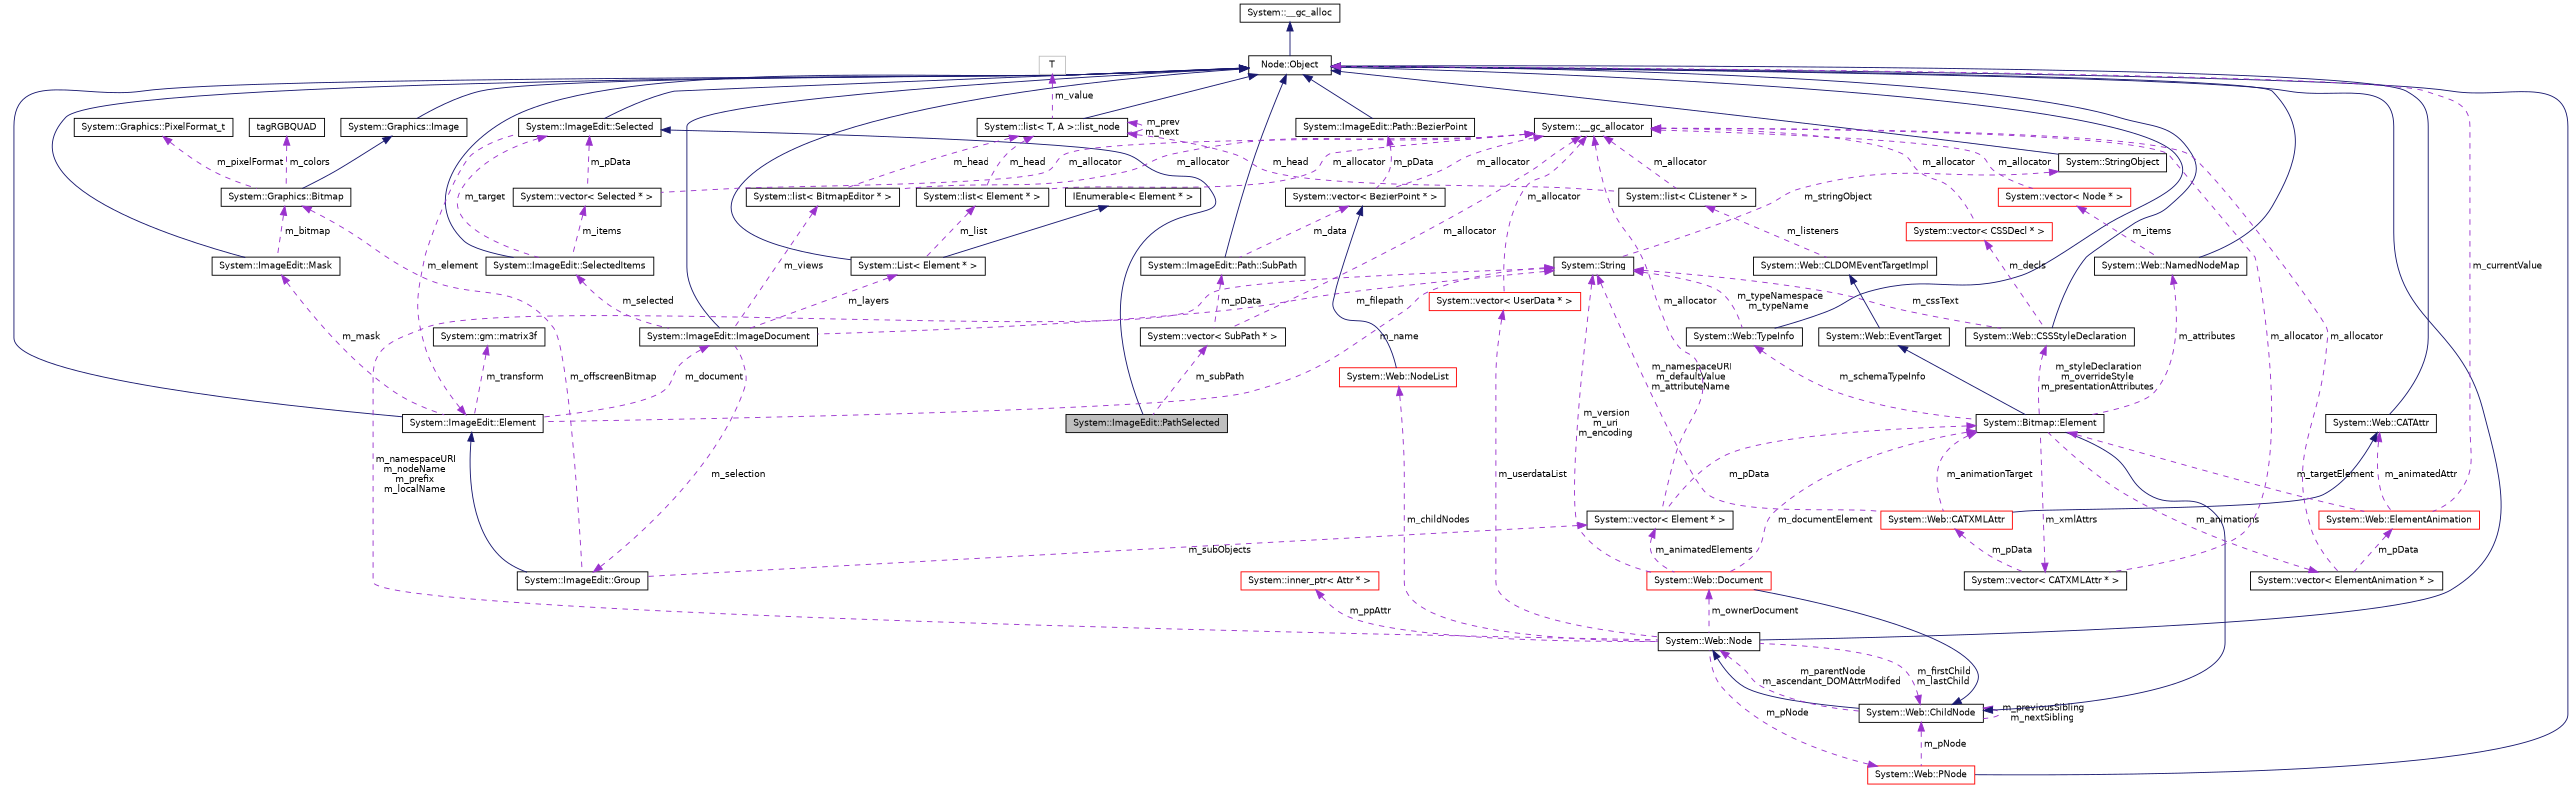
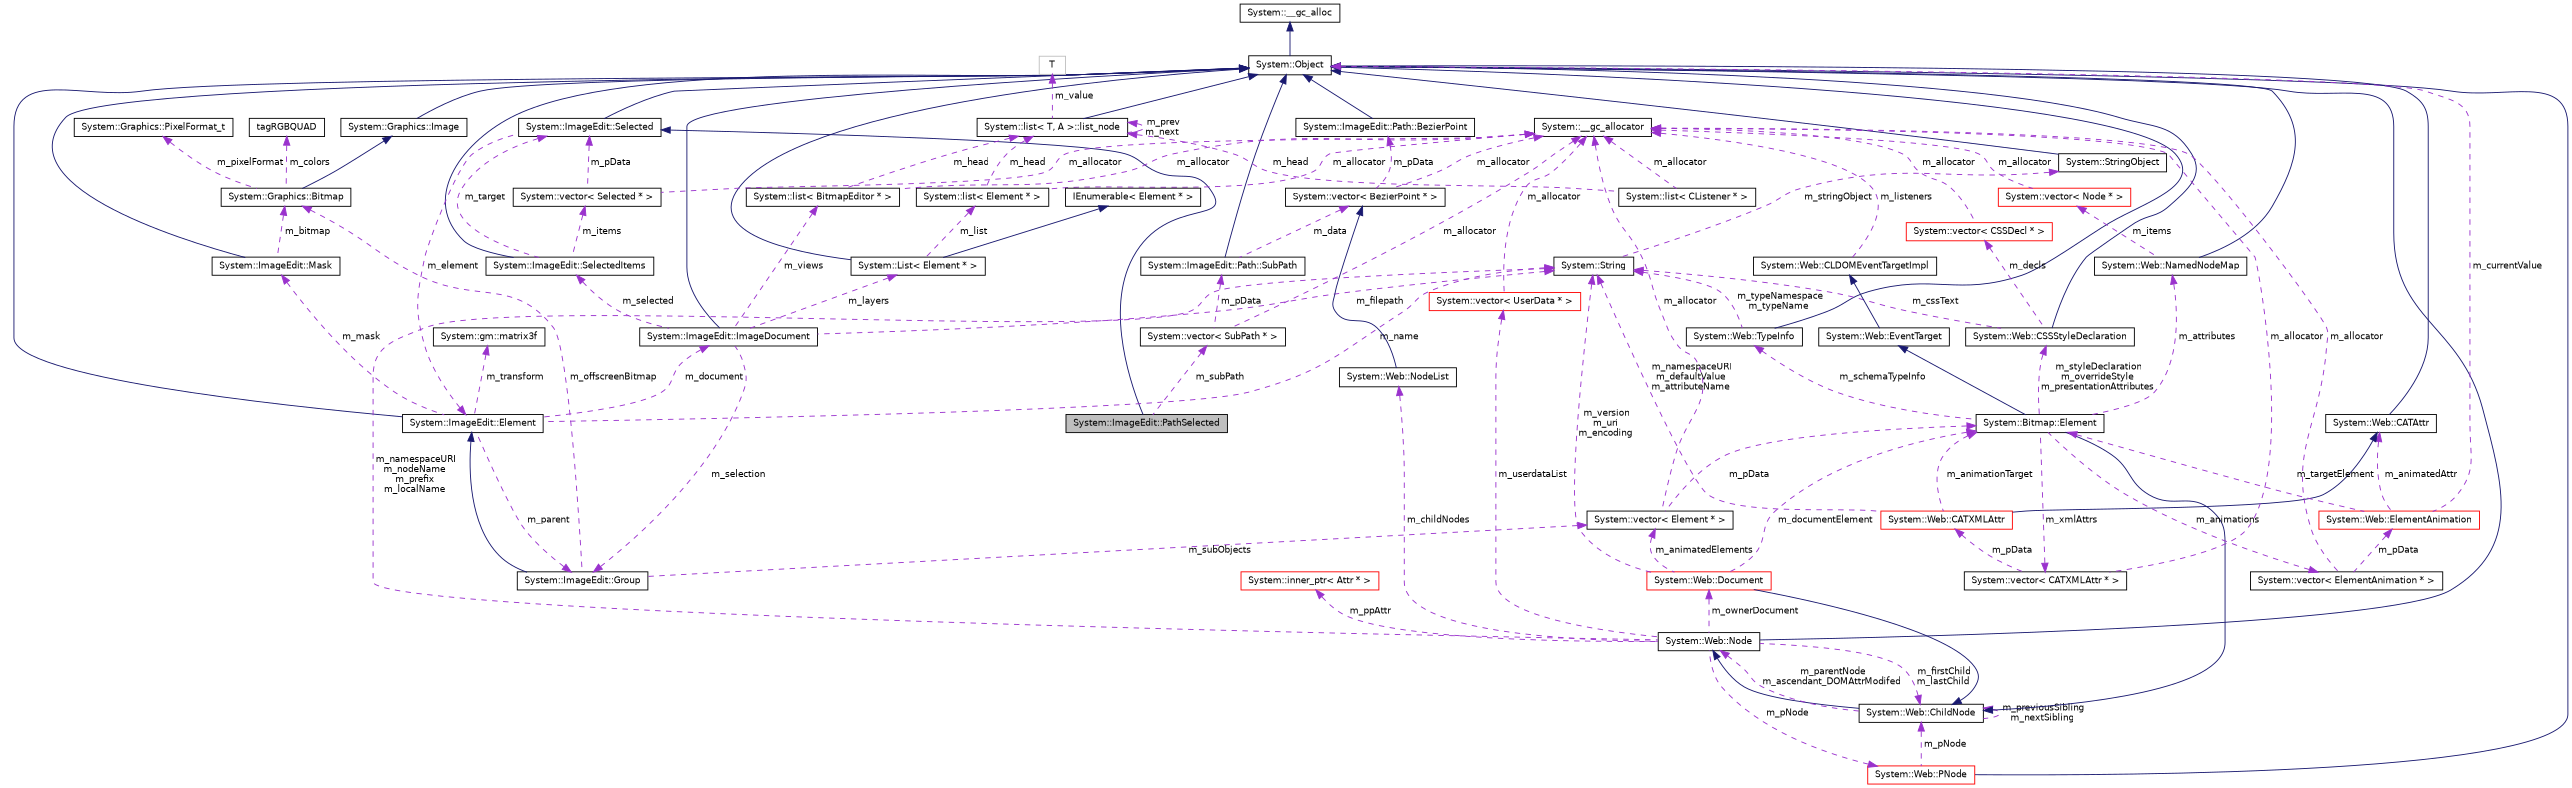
node "Node::Object": label "Node::Object" -> "System::Object"
edge "System::Web::CLDOMEventTargetImpl" -> "System::list< CListener * >": now "System::Web::CLDOMEventTargetImpl" -> "System::__gc_allocator"
node "System::Web::NodeList": color red -> black
edge "System::ImageEdit::Element" -> "System::ImageEdit::Group": added, label "m_parent"
